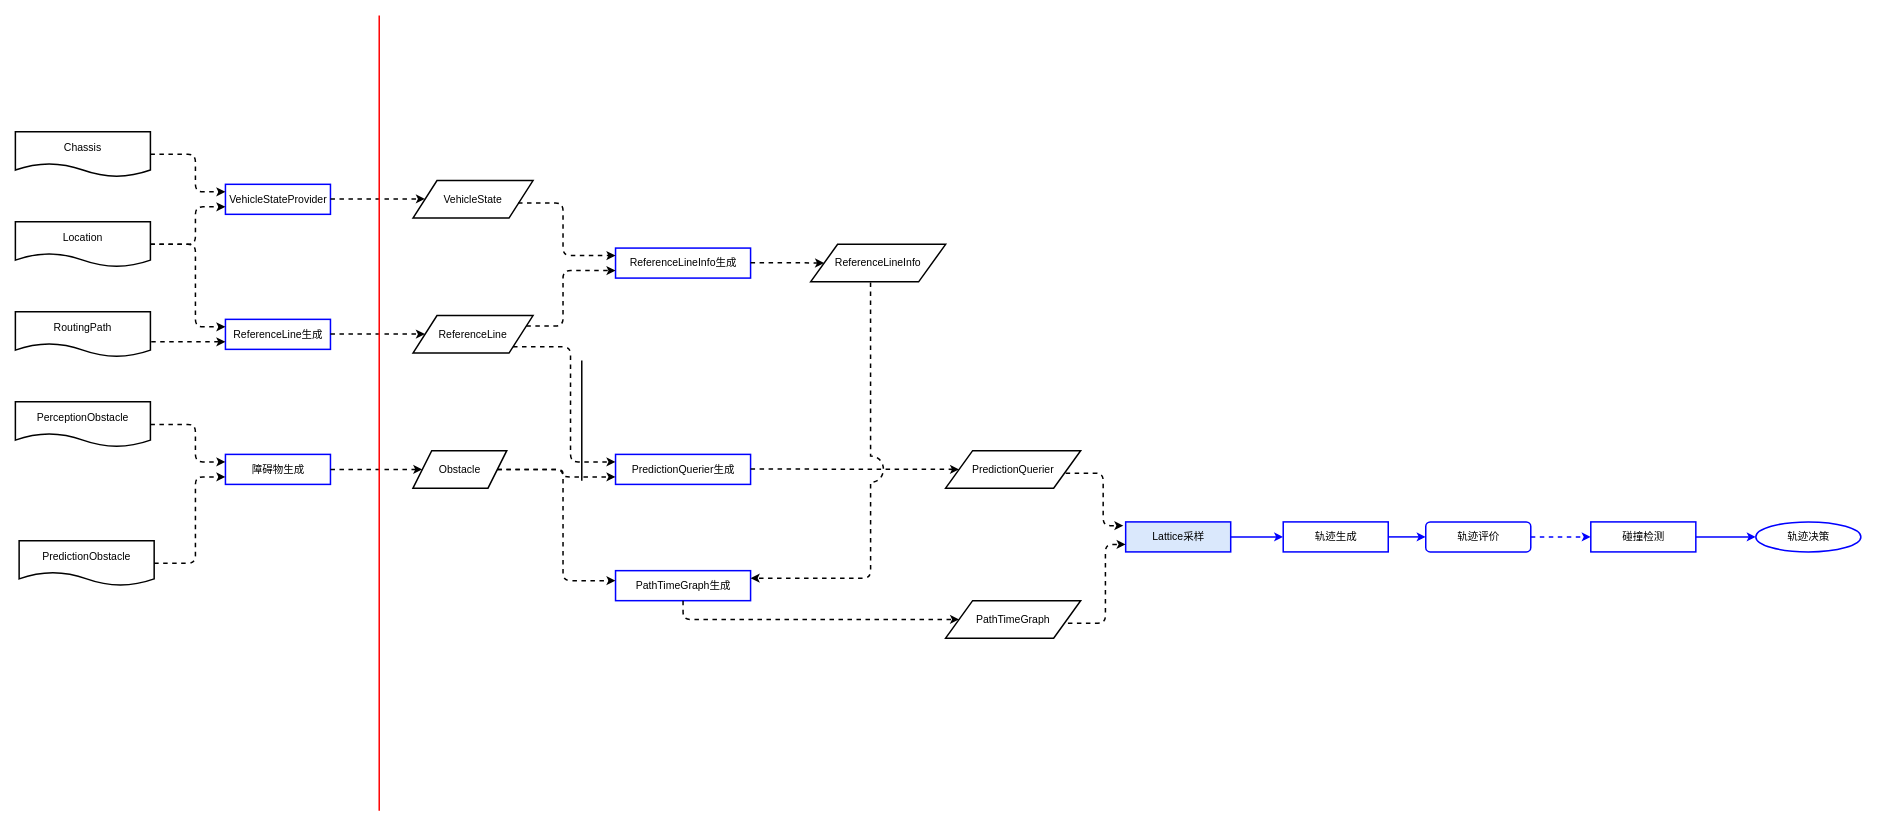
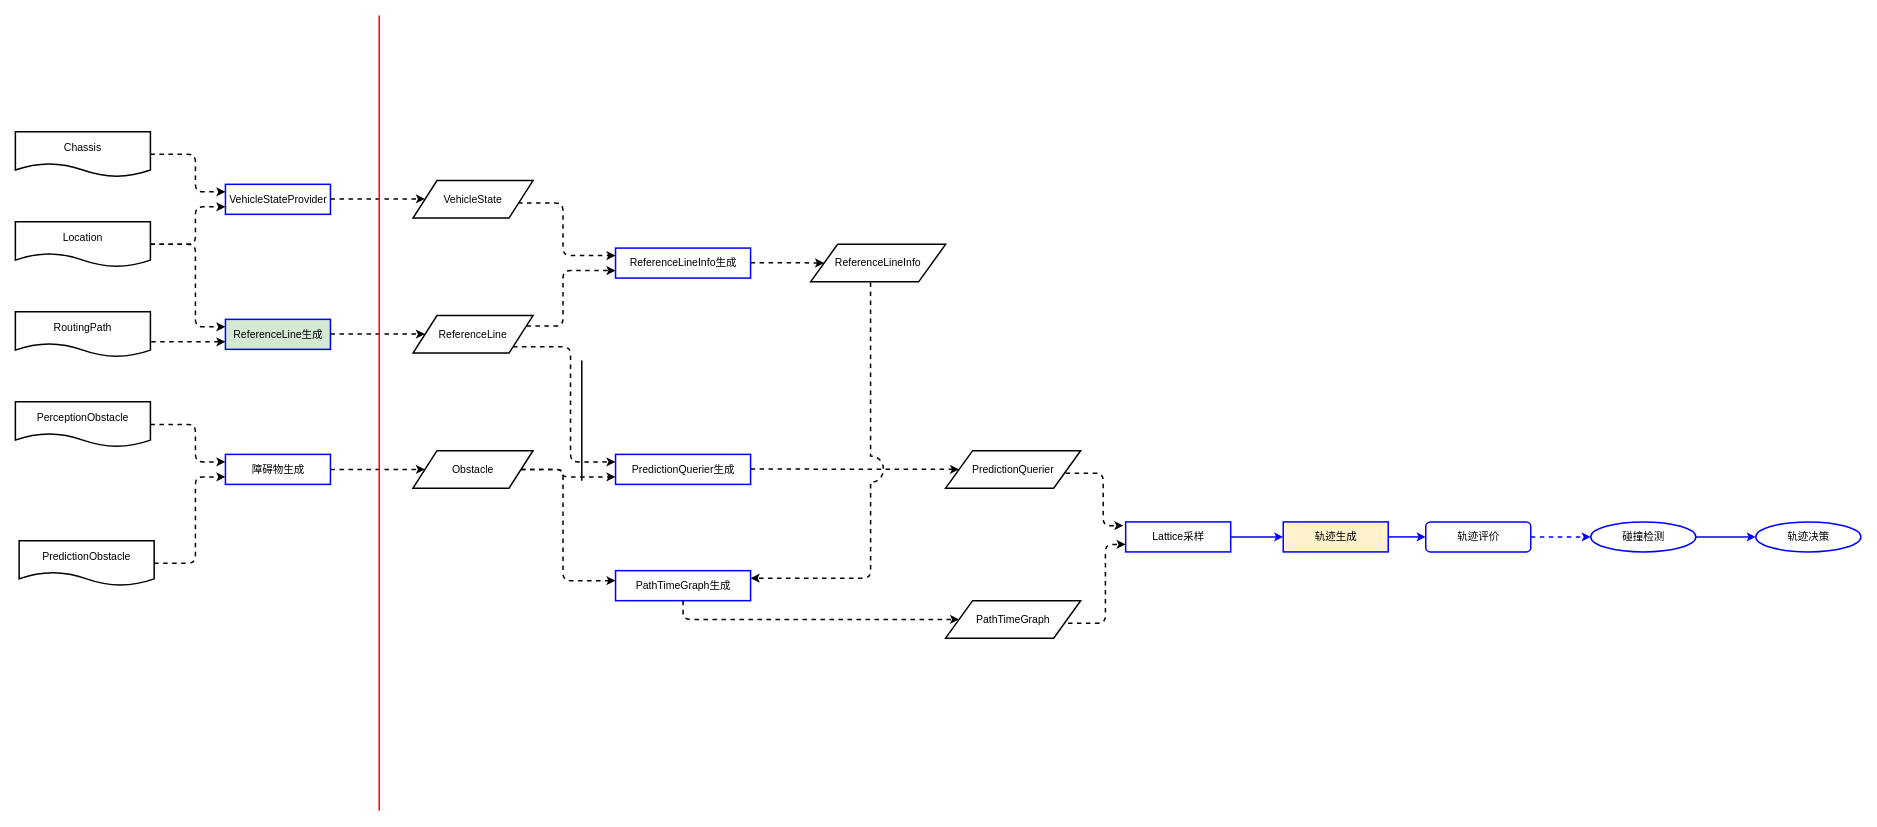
node "ReferenceLine生成": fillcolor #ffffff -> #d5e8d4
node "Obstacle": size 94x38 -> 120x38
node "Lattice采样": fillcolor #dae8fc -> #ffffff
node "轨迹生成": fillcolor #ffffff -> #fff2cc
node "碰撞检测": shape rectangle -> ellipse
